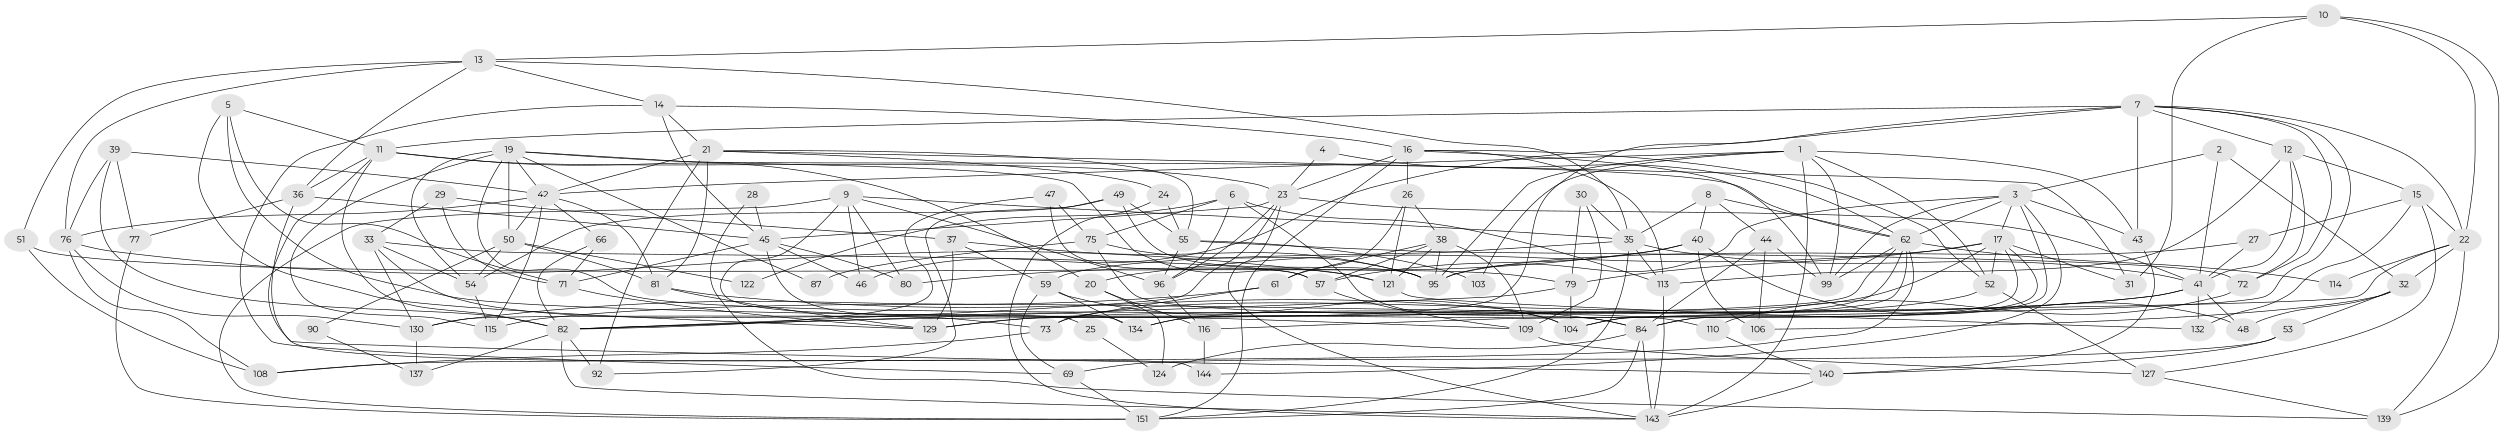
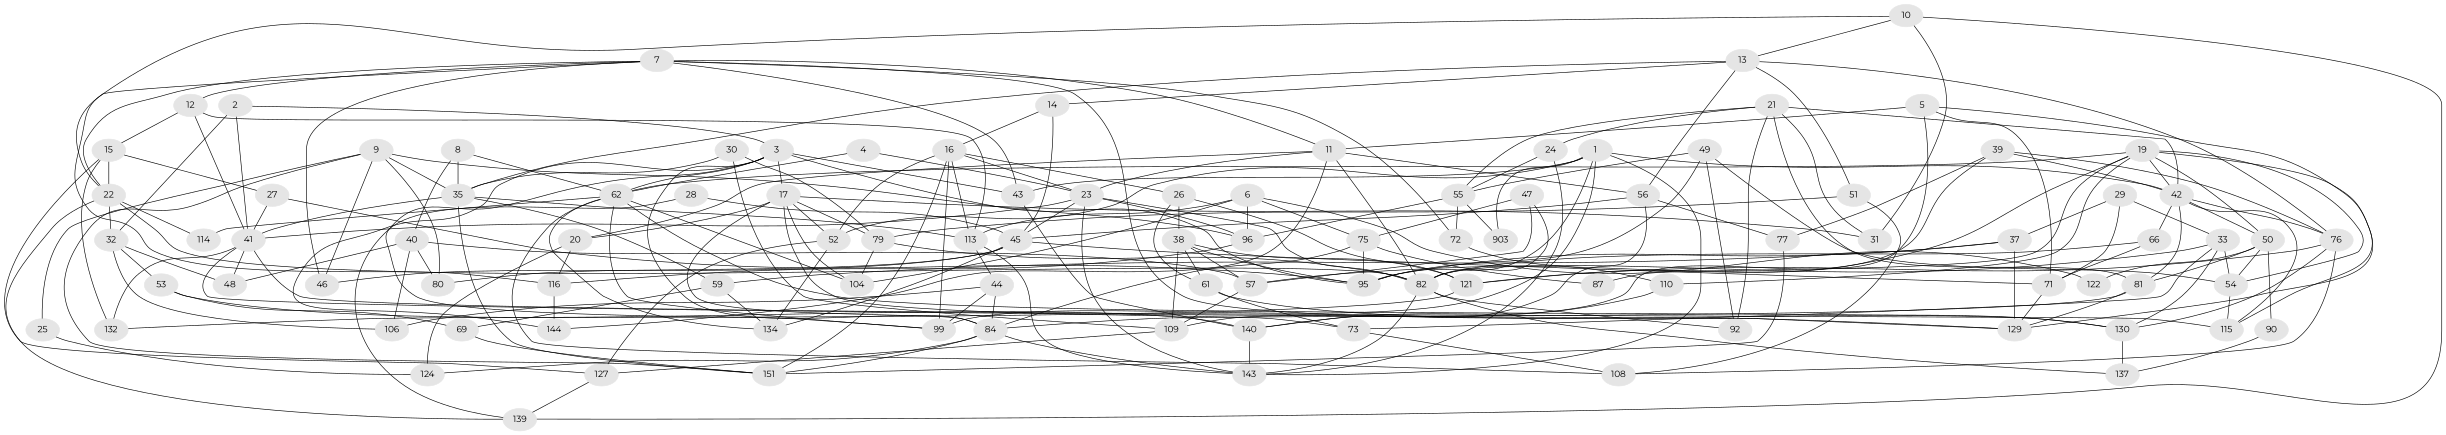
edge "14" -- "21": removed
node "36": label "36" -> "56"
edge "8" -- "44": now "113" -- "44"
edge "12" -- "72": removed
node "103": label "103" -> "903"
edge "59" -- "104": removed
edge "14" -- "69": removed
